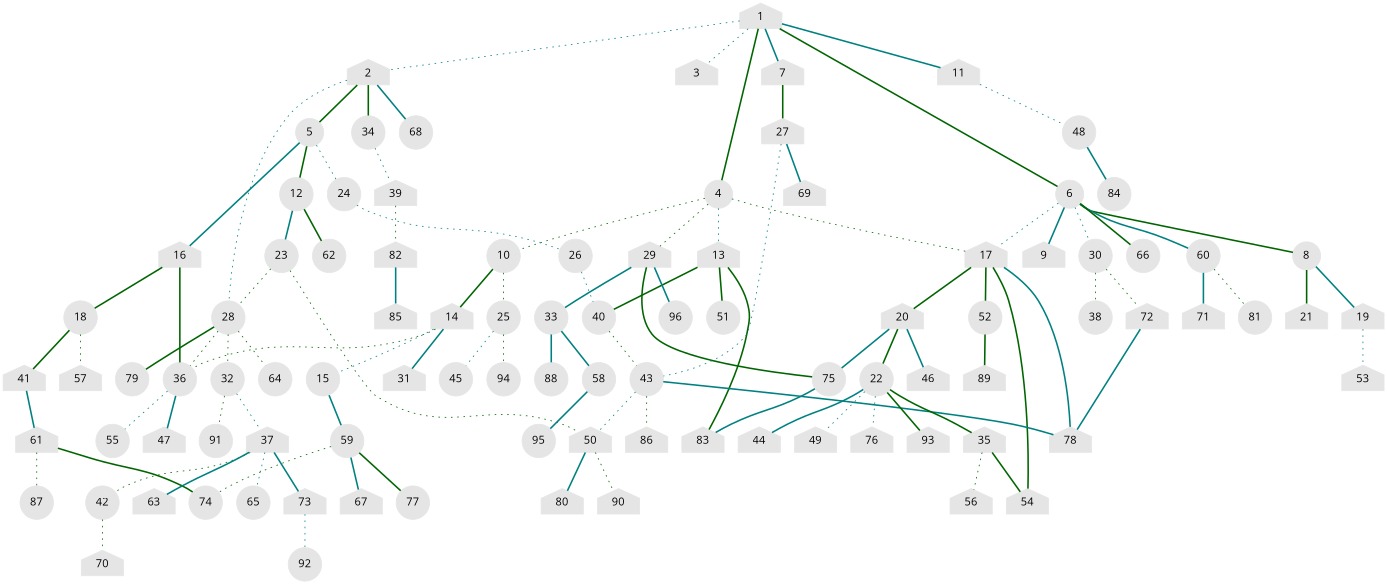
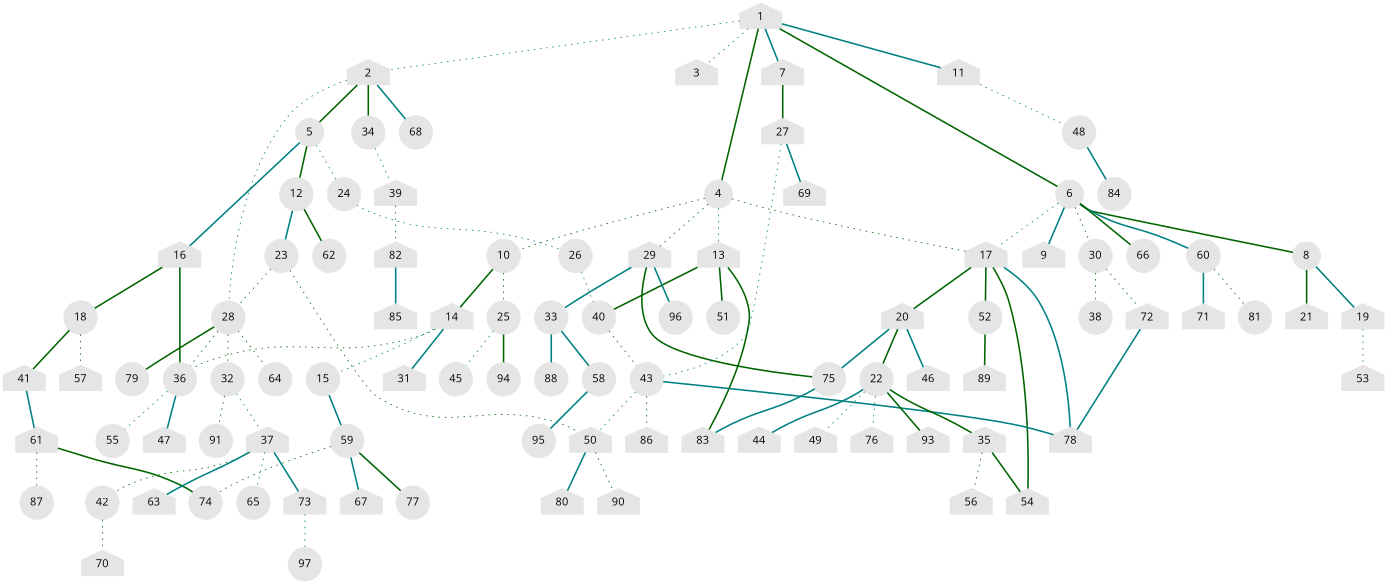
edge "6" -- "30": color teal -> darkgreen
edge "25" -- "94": style dotted -> bold
node "92": label "92" -> "97"
